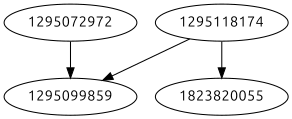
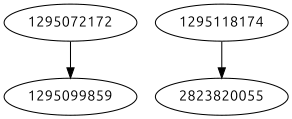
node "1295072972": label "1295072972" -> "1295072172"
edge "1295118174" -> "1295099859": removed
node "1823820055": label "1823820055" -> "2823820055"
